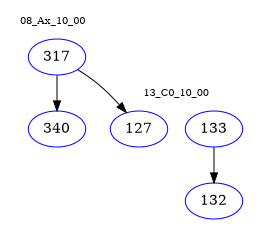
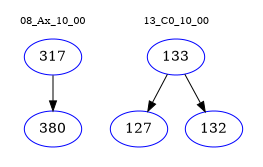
edge "317" -> "127": now "133" -> "127"
node "340": label "340" -> "380"
